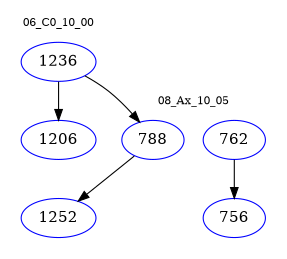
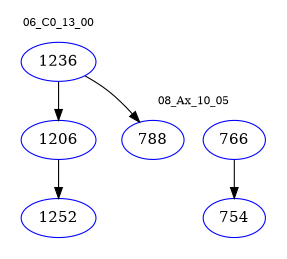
cluster "06_C0_10_00": label "06_C0_10_00" -> "06_C0_13_00"
node "762": label "762" -> "766"
edge "788" -> "1252": now "1206" -> "1252"
node "756": label "756" -> "754"
